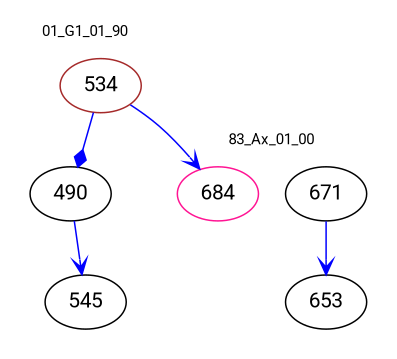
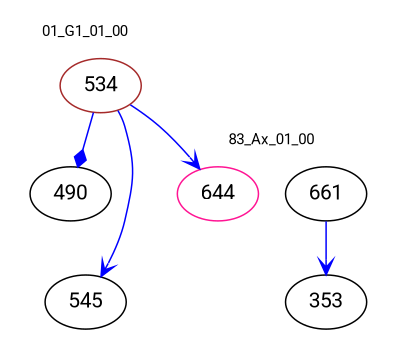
cluster "01_G1_01_90": label "01_G1_01_90" -> "01_G1_01_00"
node "684": label "684" -> "644"
node "671": label "671" -> "661"
edge "490" -> "545": now "534" -> "545"
node "653": label "653" -> "353"
